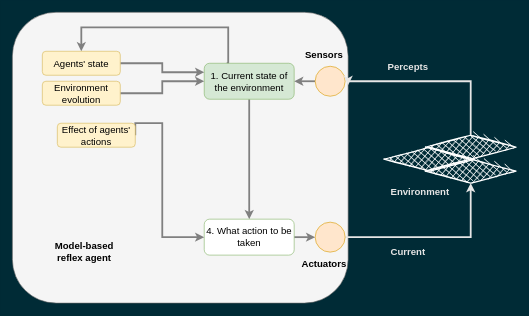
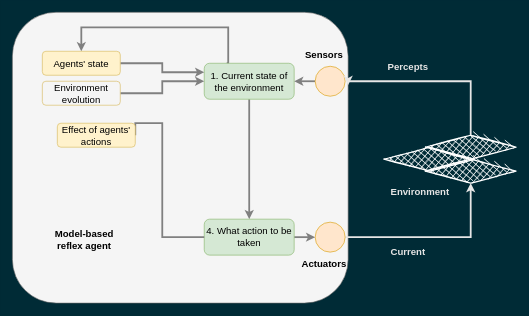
node "Environment evolution": fillcolor #fff2cc -> #f5f5f5
edge "Effect of agents' actions" -> "4. What action to be taken": arrowhead classic -> none
node "4. What action to be taken": fillcolor #ffffff -> #d5e8d4
node "Model-based reflex agent": moved (84, 252) -> (84, 240)
